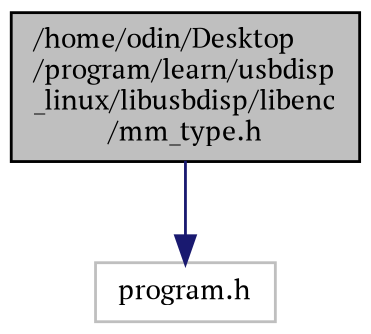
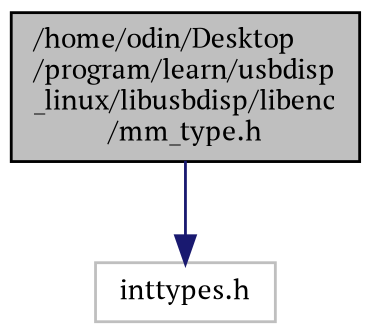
node "program.h": label "program.h" -> "inttypes.h"
